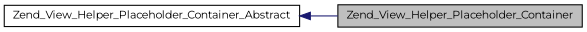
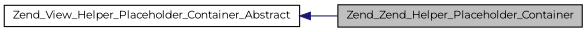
node "Zend_View_Helper_Placeholder_Container": label "Zend_View_Helper_Placeholder_Container" -> "Zend_Zend_Helper_Placeholder_Container"
